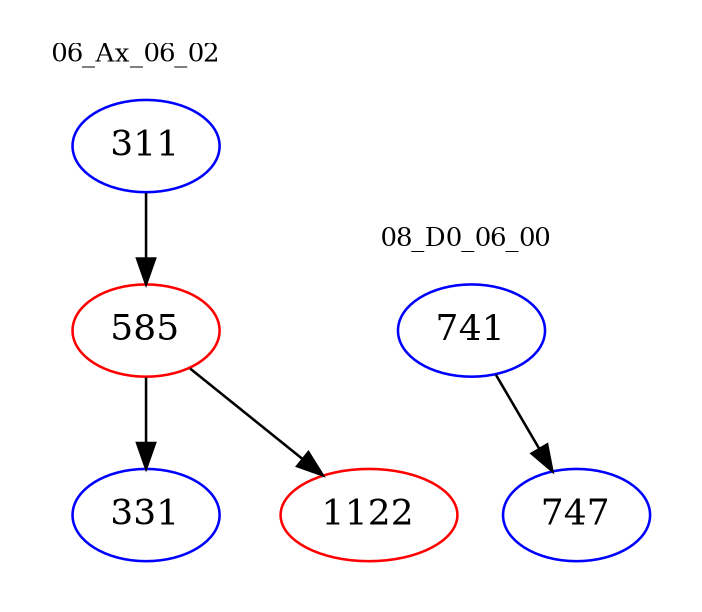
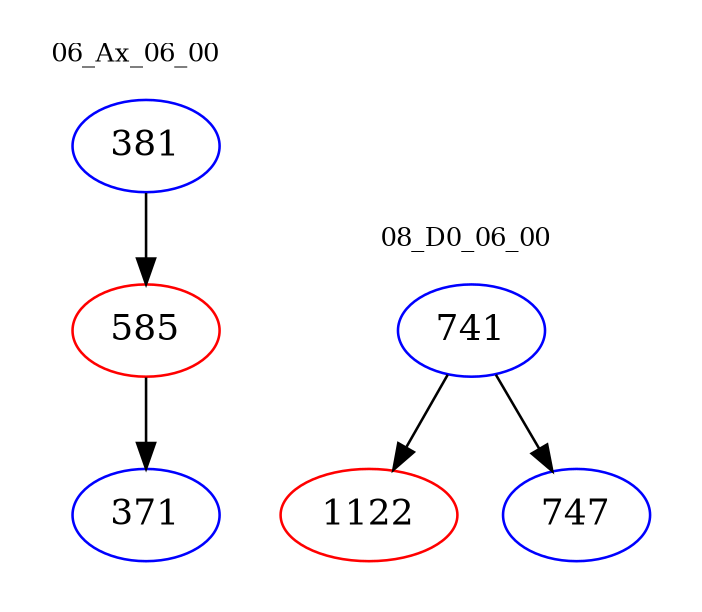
cluster "06_Ax_06_02": label "06_Ax_06_02" -> "06_Ax_06_00"
node "311": label "311" -> "381"
edge "585" -> "1122": now "741" -> "1122"
node "331": label "331" -> "371"
